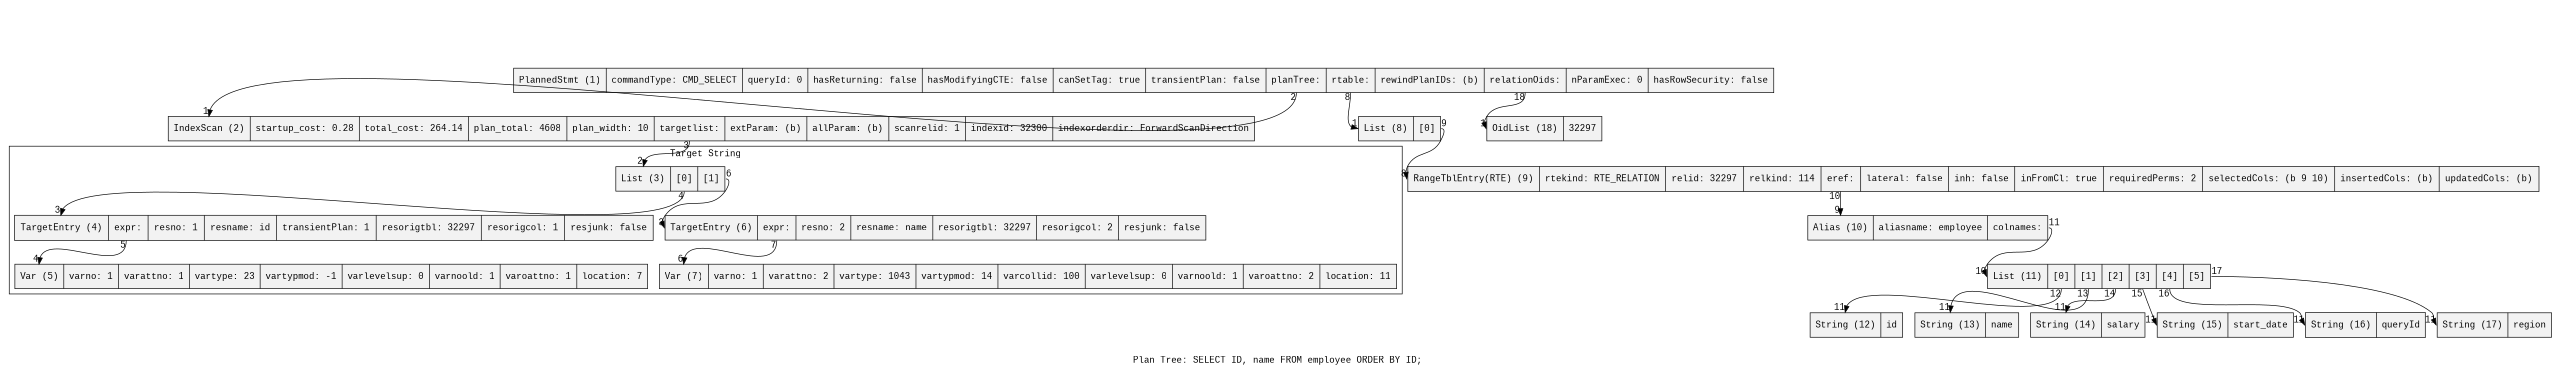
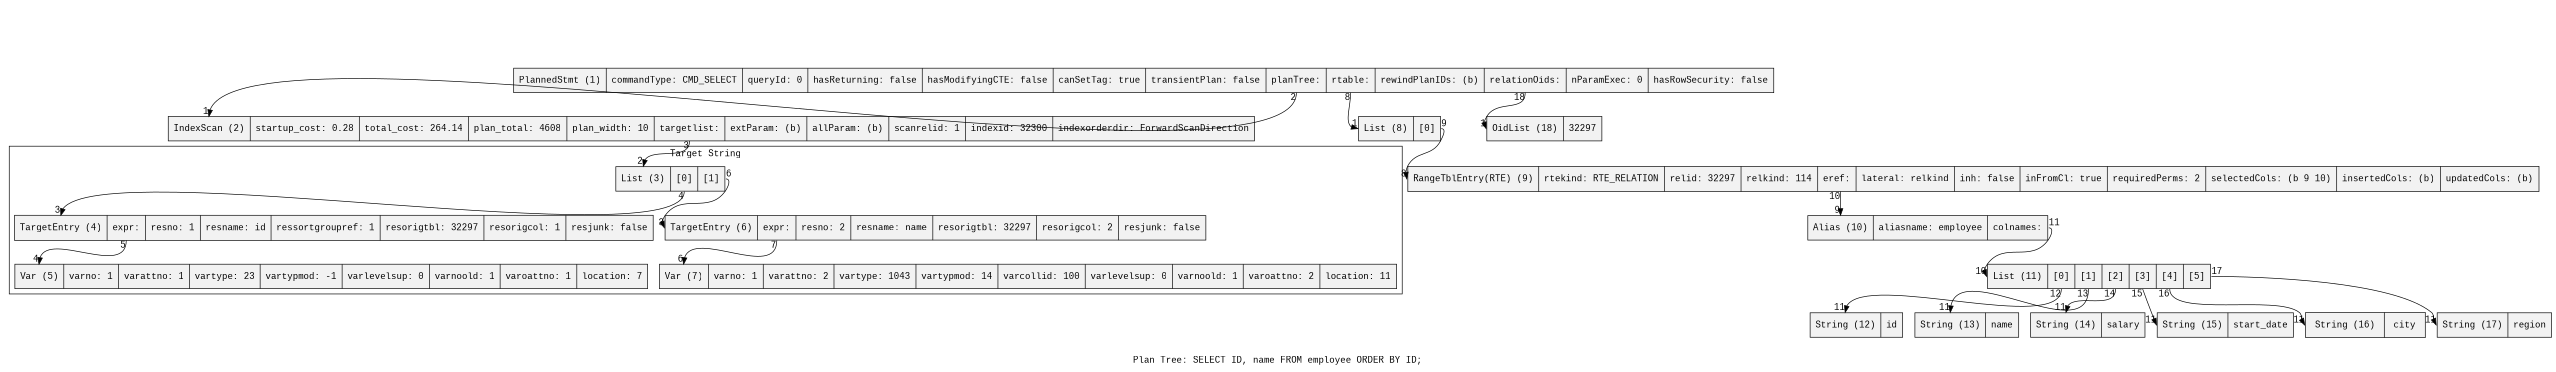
node "RangeTblEntry(RTE) (9)": text "lateral: false" -> "lateral: relkind"
node "TargetEntry (4)": text "transientPlan: 1" -> "ressortgroupref: 1"
node "String (16)": text "queryId" -> "city"
